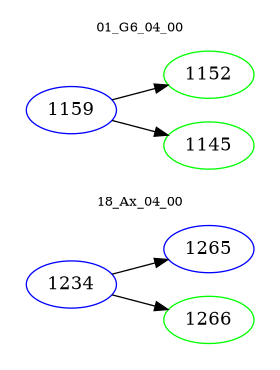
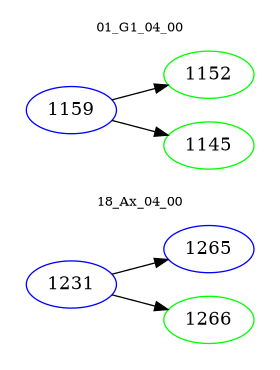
cluster "01_G6_04_00": label "01_G6_04_00" -> "01_G1_04_00"
node "1234": label "1234" -> "1231"
